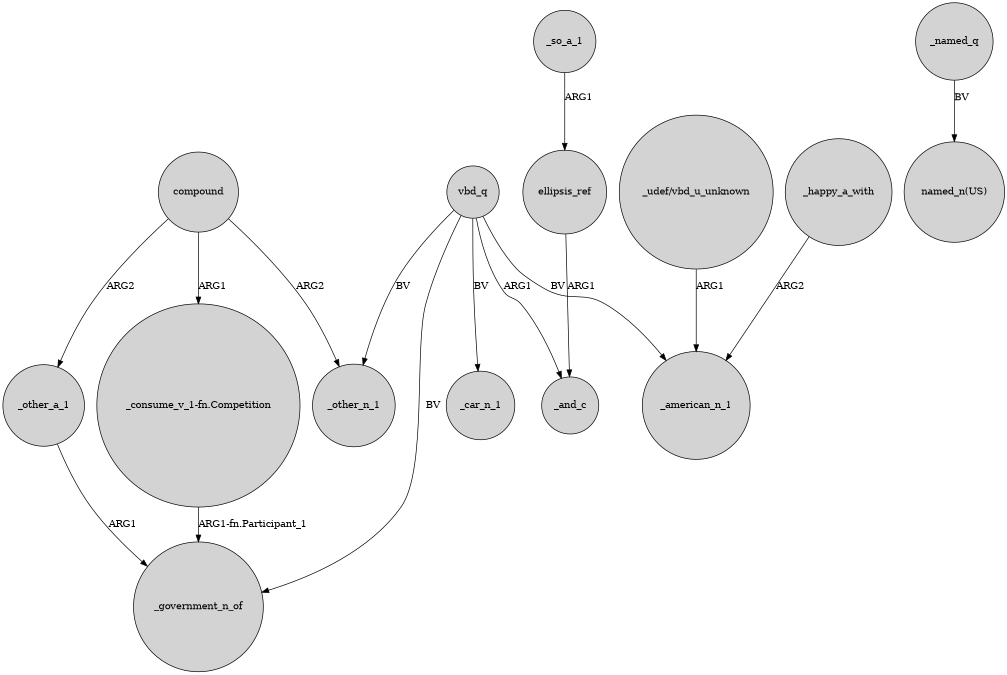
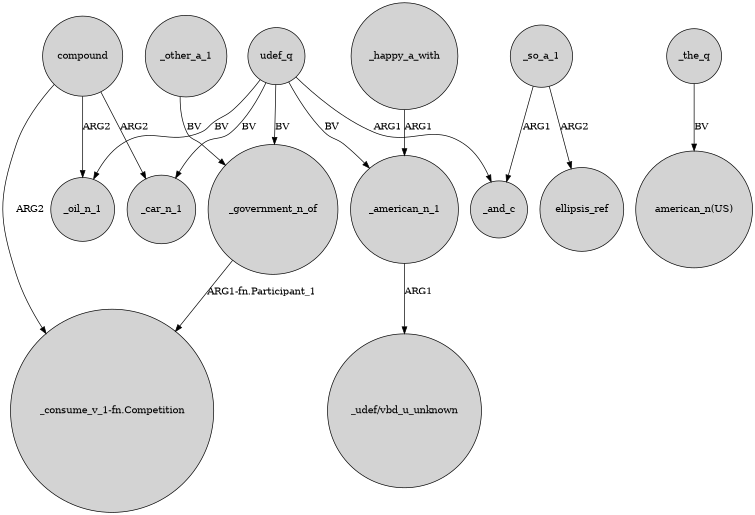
node "_named_q": label "_named_q" -> "_the_q"
edge "_so_a_1" -> "ellipsis_ref": label "ARG1" -> "ARG2"
node "vbd_q": label "vbd_q" -> "udef_q"
node "named_n(US)": label "named_n(US)" -> "american_n(US)"
edge "compound" -> "_other_a_1": now "compound" -> "_car_n_1"
edge "compound" -> "_consume_v_1-fn.Competition": label "ARG1" -> "ARG2"
edge "_happy_a_with" -> "_american_n_1": label "ARG2" -> "ARG1"
edge "ellipsis_ref" -> "_and_c": now "_so_a_1" -> "_and_c"
edge "_udef/vbd_u_unknown" -> "_american_n_1": reversed
node "_other_n_1": label "_other_n_1" -> "_oil_n_1"
edge "_consume_v_1-fn.Competition" -> "_government_n_of": reversed
edge "_other_a_1" -> "_government_n_of": label "ARG1" -> "BV"
